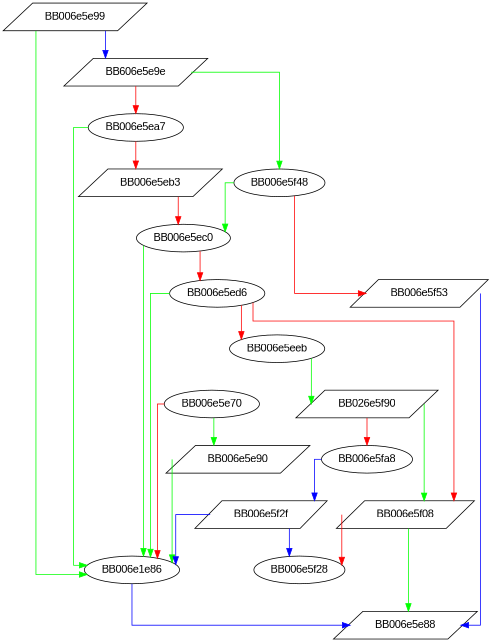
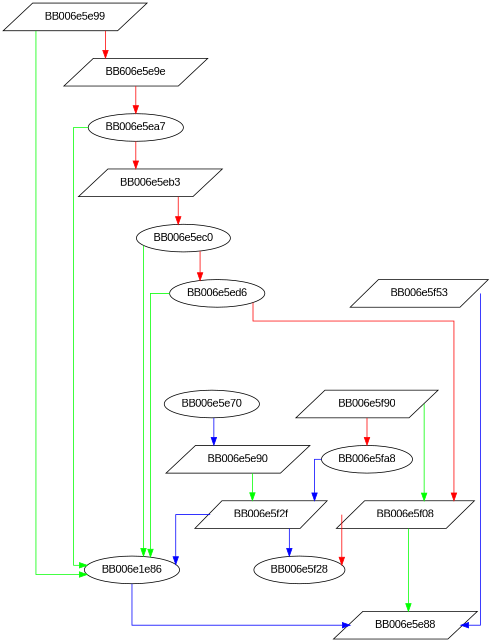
edge "BB006e5e99" -> "BB606e5e9e": color blue -> red
node "BB006e5f48": removed
node "BB006e5eeb": removed
node "BB026e5f90": label "BB026e5f90" -> "BB006e5f90"
edge "BB006e5e70" -> "BB006e5e90": color green -> blue
edge "BB006e5e70" -> "BB006e1e86": removed
edge "BB006e5e90" -> "BB006e1e86": now "BB006e5e90" -> "BB006e5f2f"
